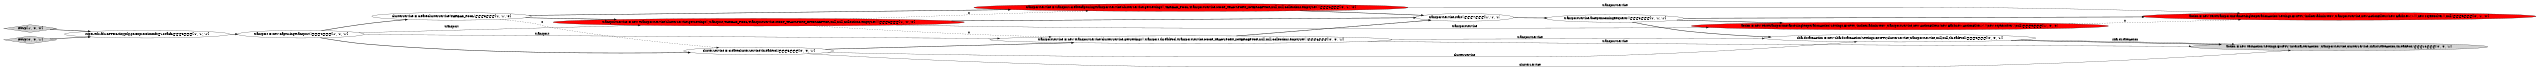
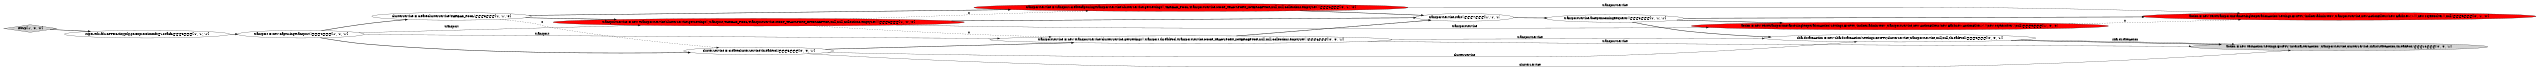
node "setUp['0', '0', '1']": removed
